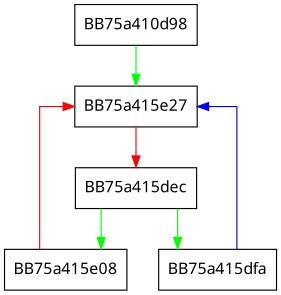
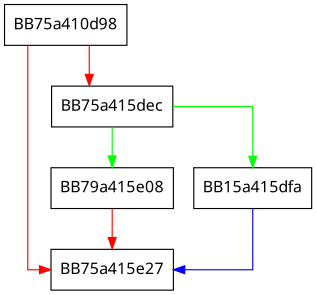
edge "BB75a410d98" -> "BB75a415e27": color green -> red
edge "BB75a415e27" -> "BB75a415dec": now "BB75a410d98" -> "BB75a415dec"
node "BB75a415e08": label "BB75a415e08" -> "BB79a415e08"
node "BB75a415dfa": label "BB75a415dfa" -> "BB15a415dfa"
